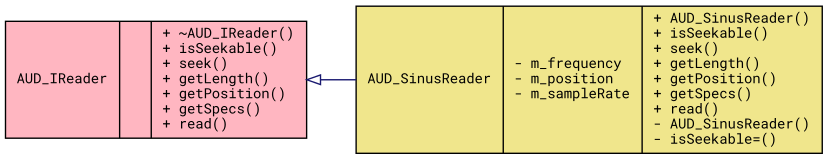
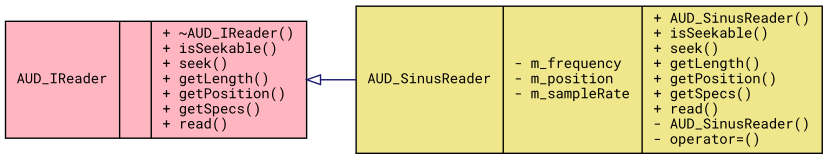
node "AUD_SinusReader": text "- isSeekable=()" -> "- operator=()"
